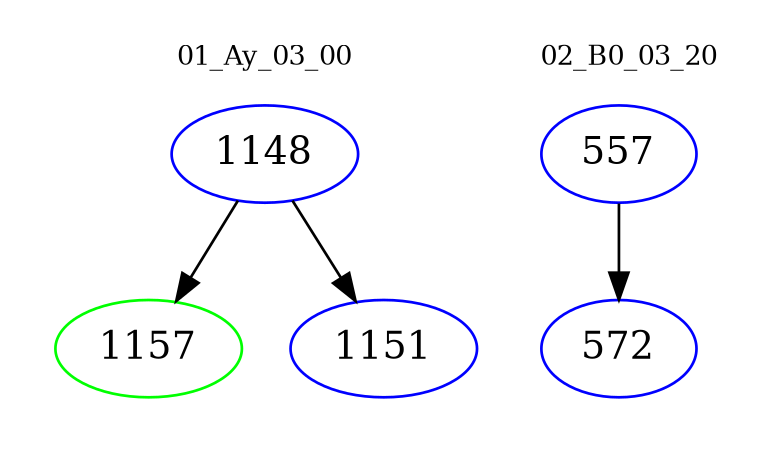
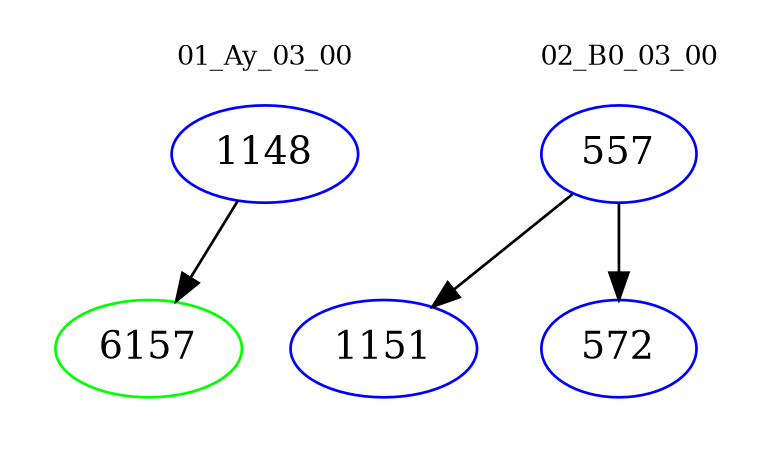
cluster "02_B0_03_20": label "02_B0_03_20" -> "02_B0_03_00"
edge "1148" -> "1151": now "557" -> "1151"
node "1157": label "1157" -> "6157"
